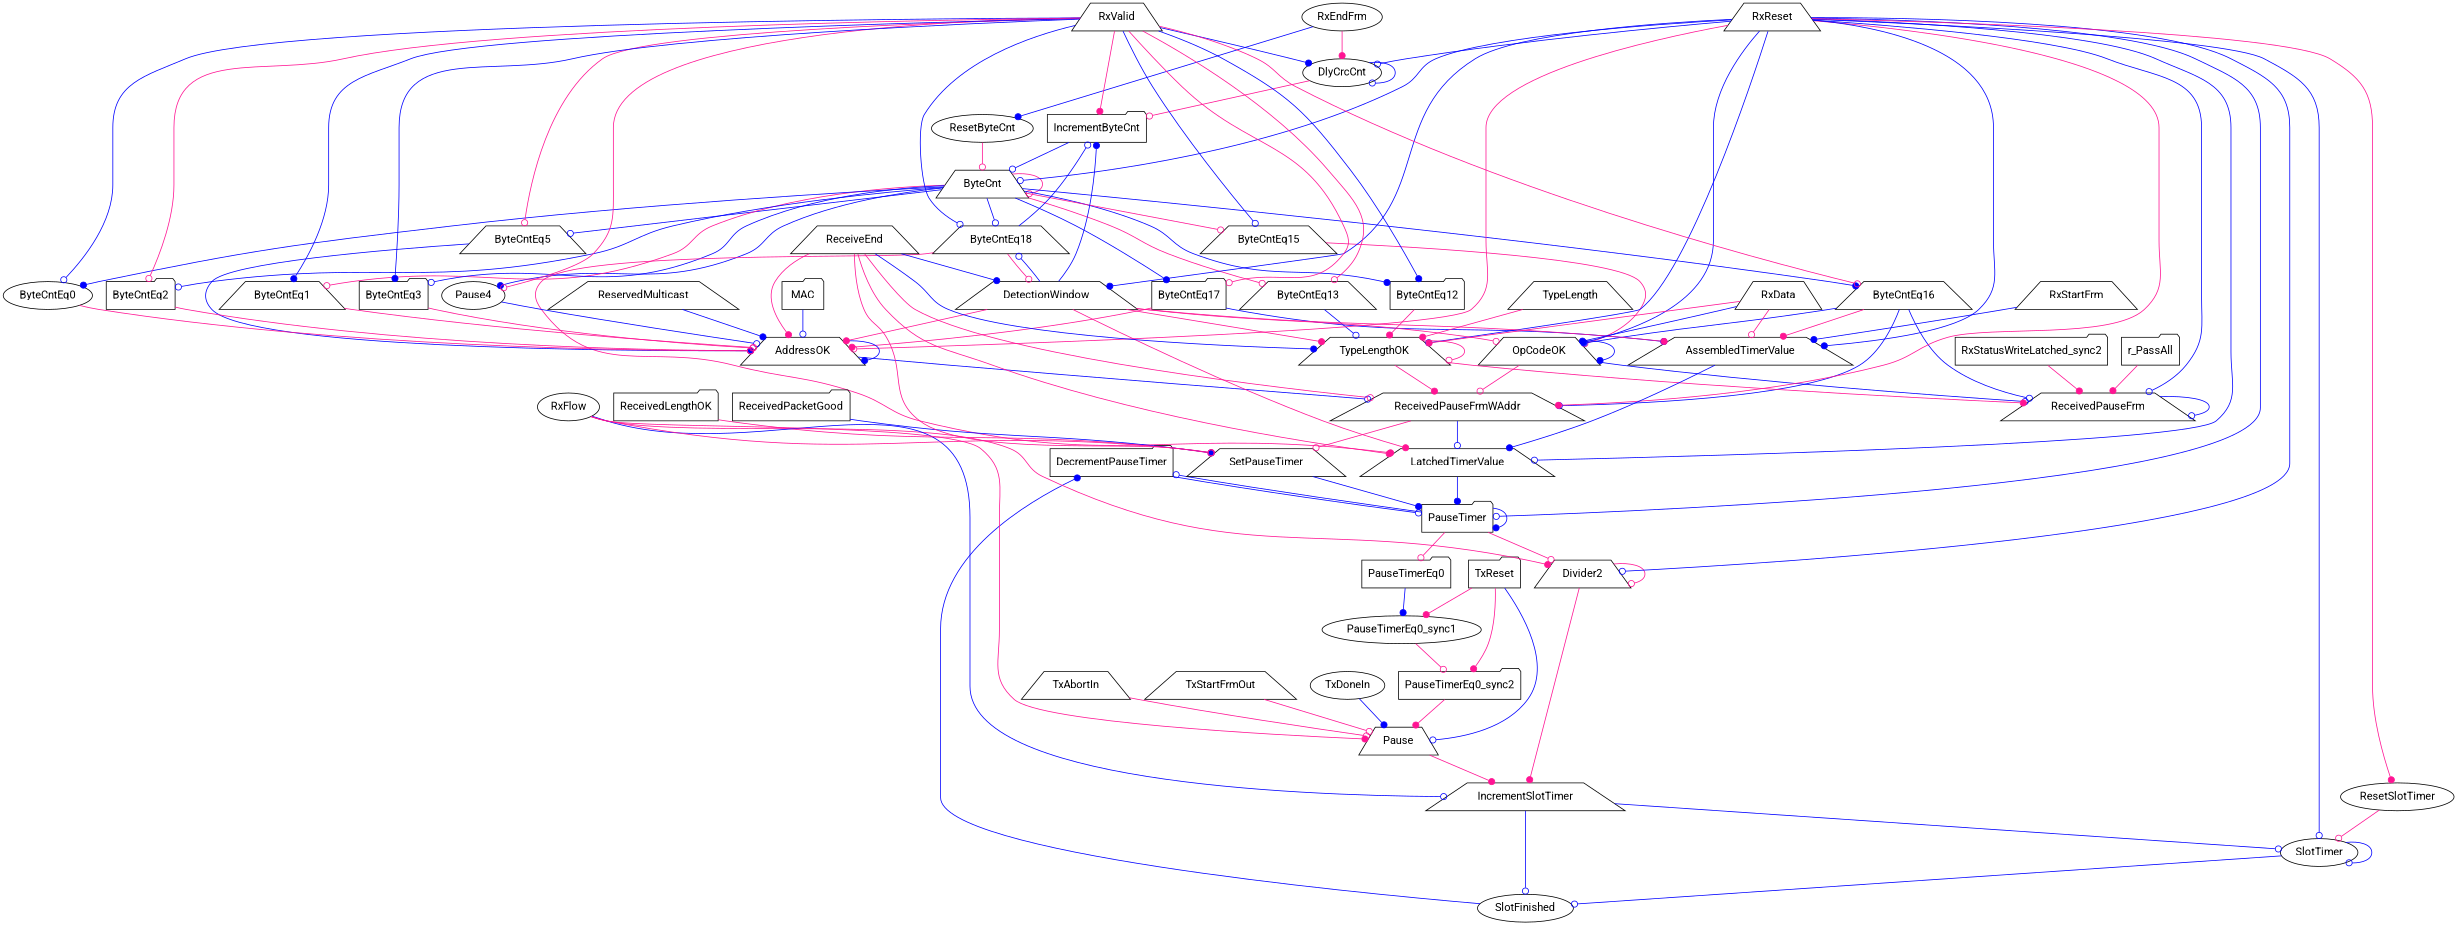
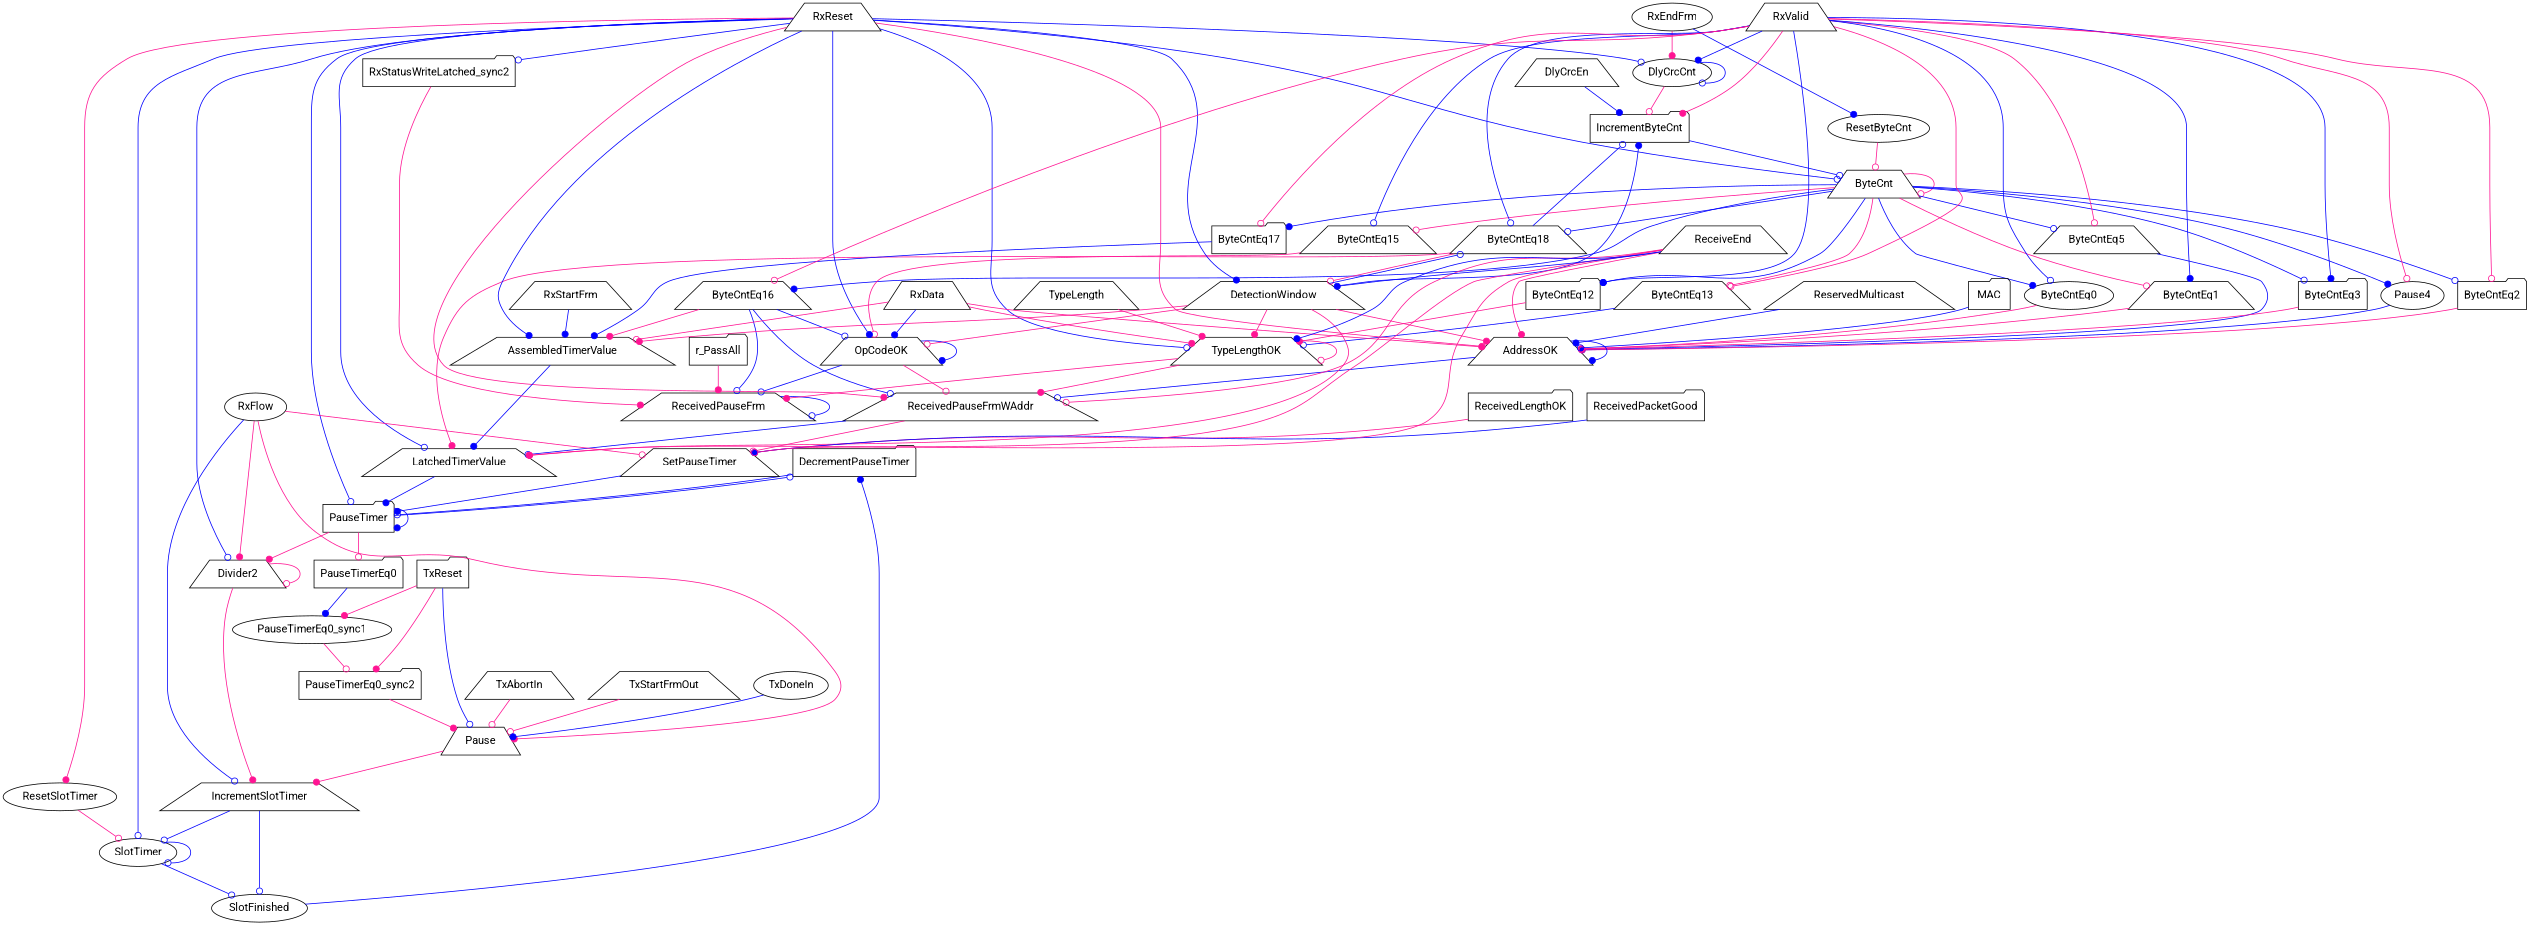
node "DlyCrcEn": added
edge "RxReset" -> "ReceivedPauseFrm": now "RxReset" -> "RxStatusWriteLatched_sync2"
edge "ByteCntEq17" -> "AddressOK": now "RxData" -> "AddressOK"
edge "PauseTimer" -> "Divider2": arrowhead odot -> dot
